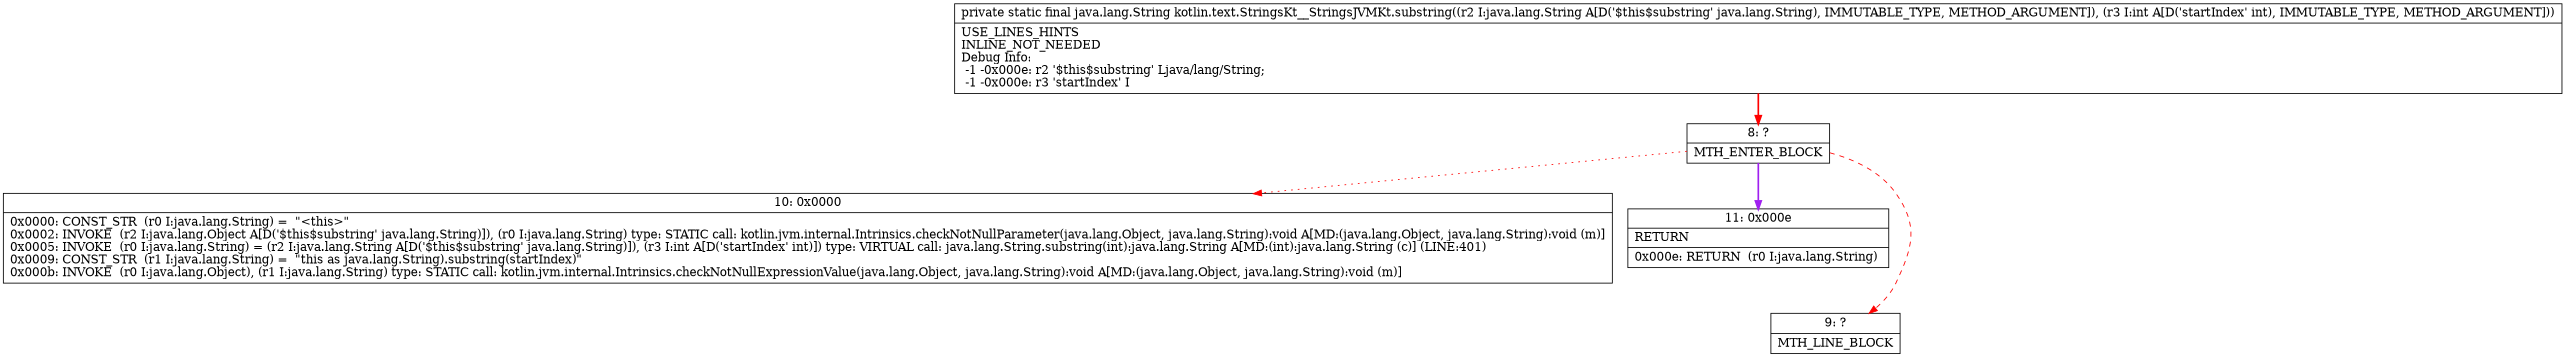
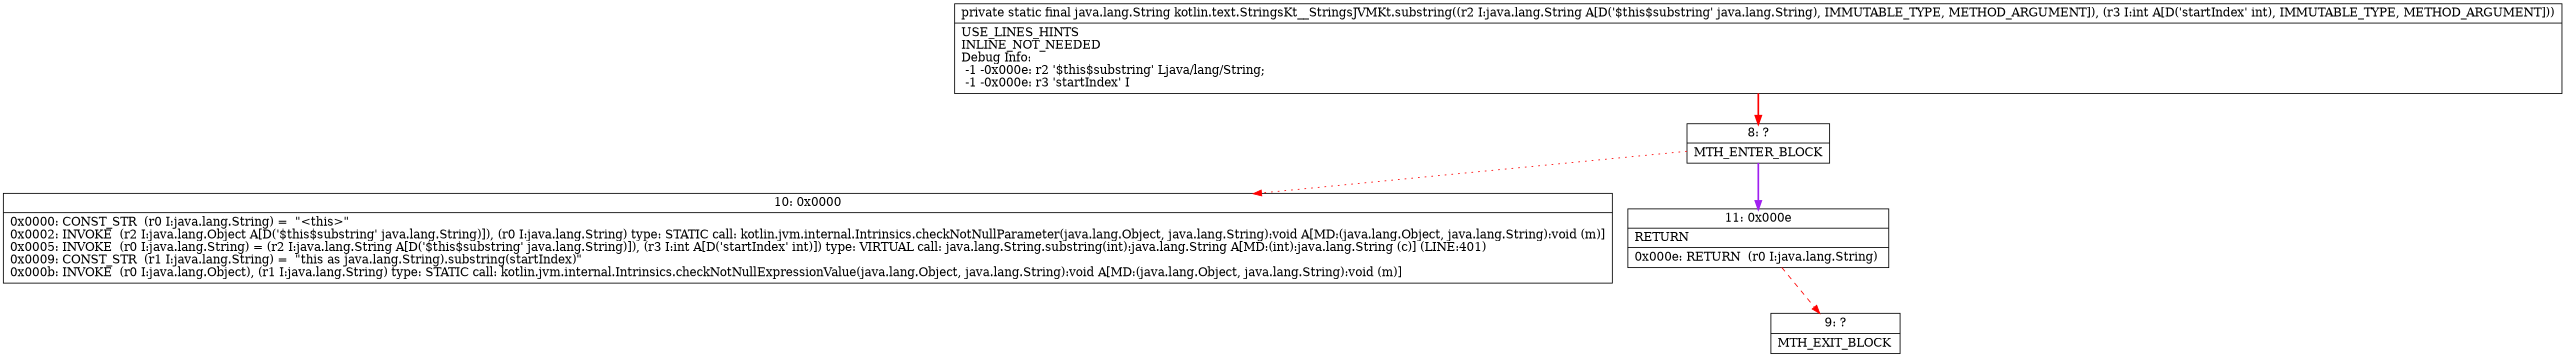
edge "8: ?" -> "9: ?": now "11: 0x000e" -> "9: ?"
node "9: ?": text "MTH_LINE_BLOCK" -> "MTH_EXIT_BLOCK"
